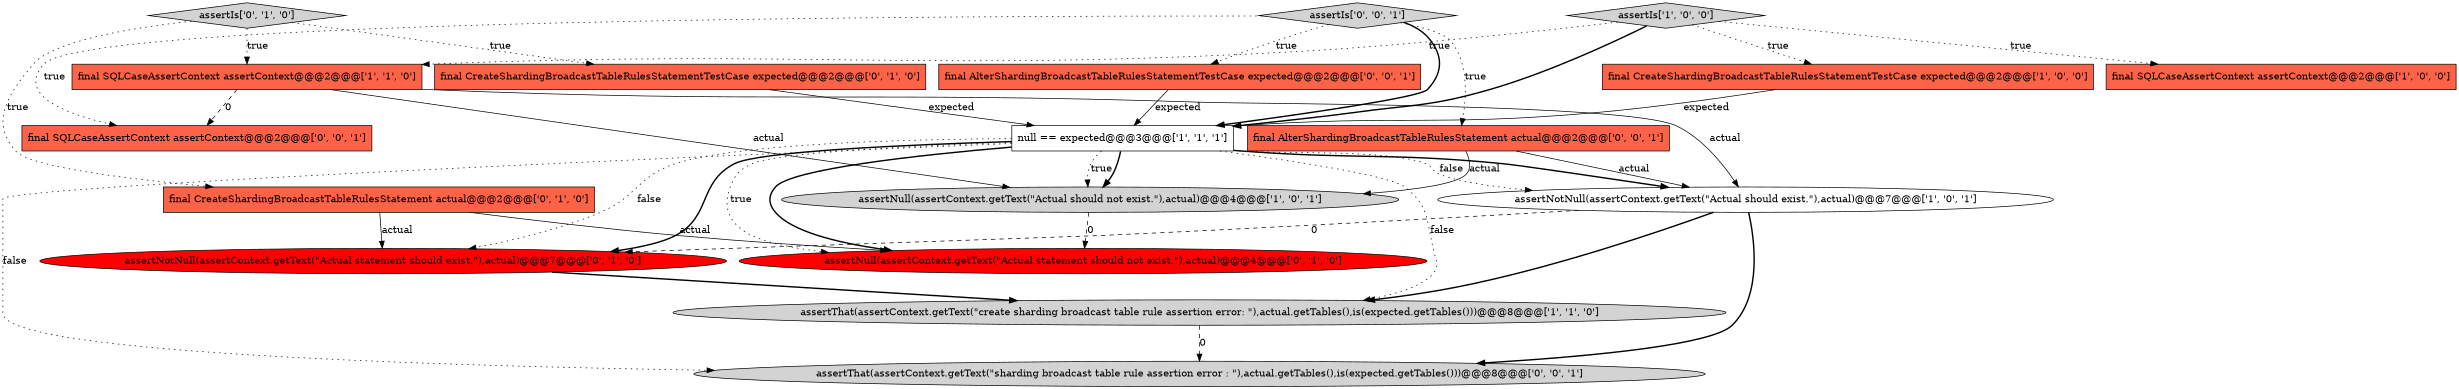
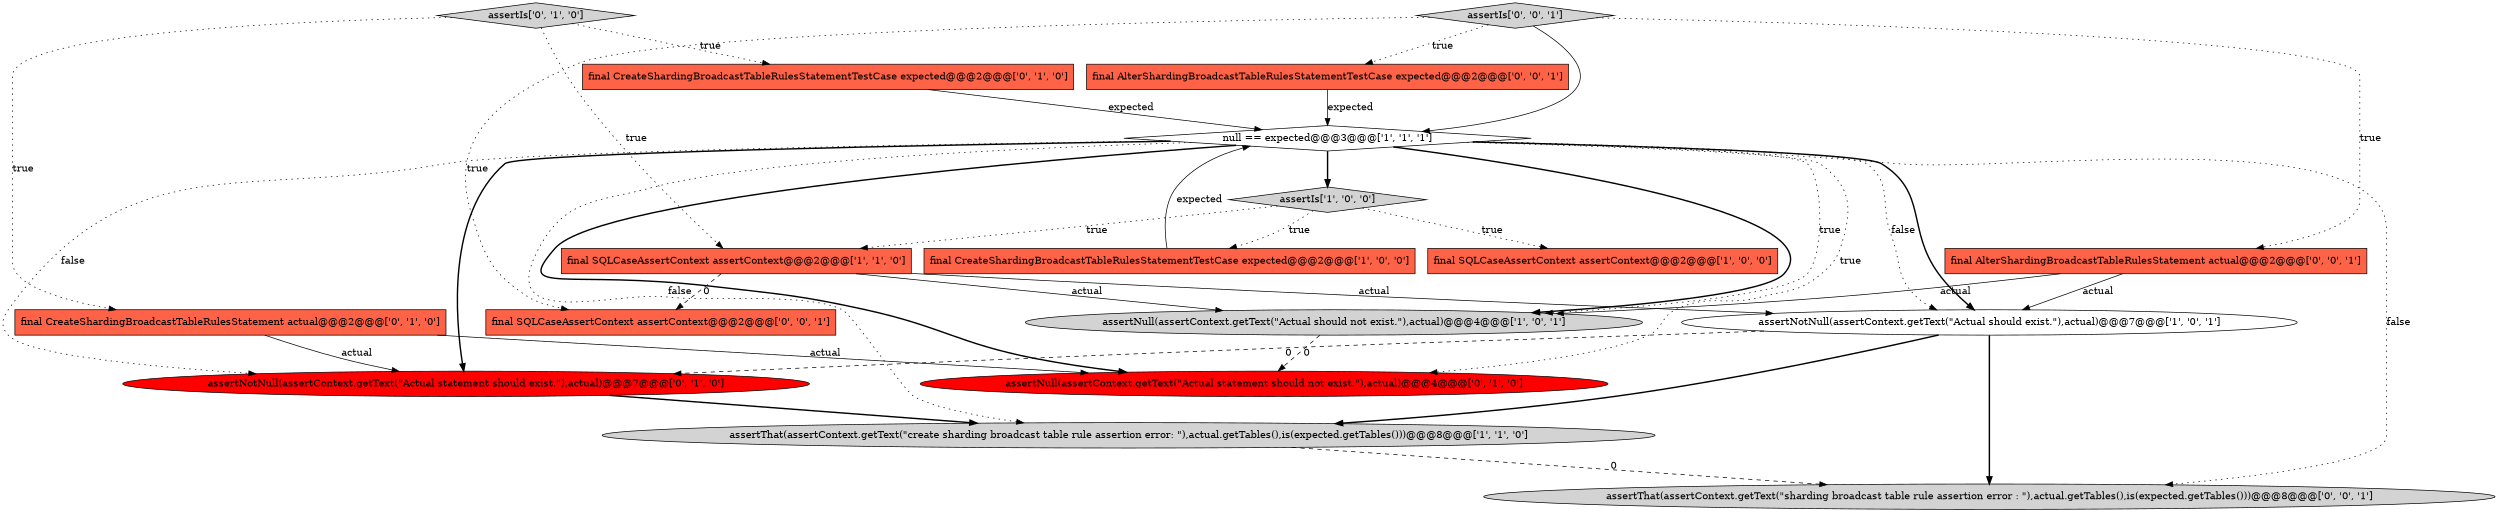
edge "assertIs['1', '0', '0']" -> "null == expected@@@3@@@['1', '1', '1']": reversed
edge "assertIs['0', '0', '1']" -> "null == expected@@@3@@@['1', '1', '1']": style bold -> solid
node "null == expected@@@3@@@['1', '1', '1']": shape box -> diamond
